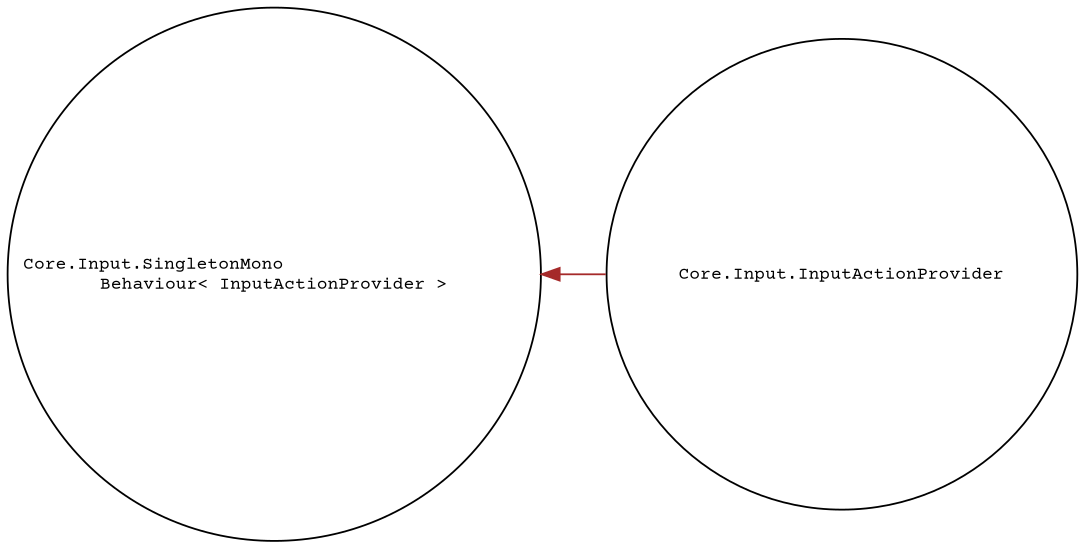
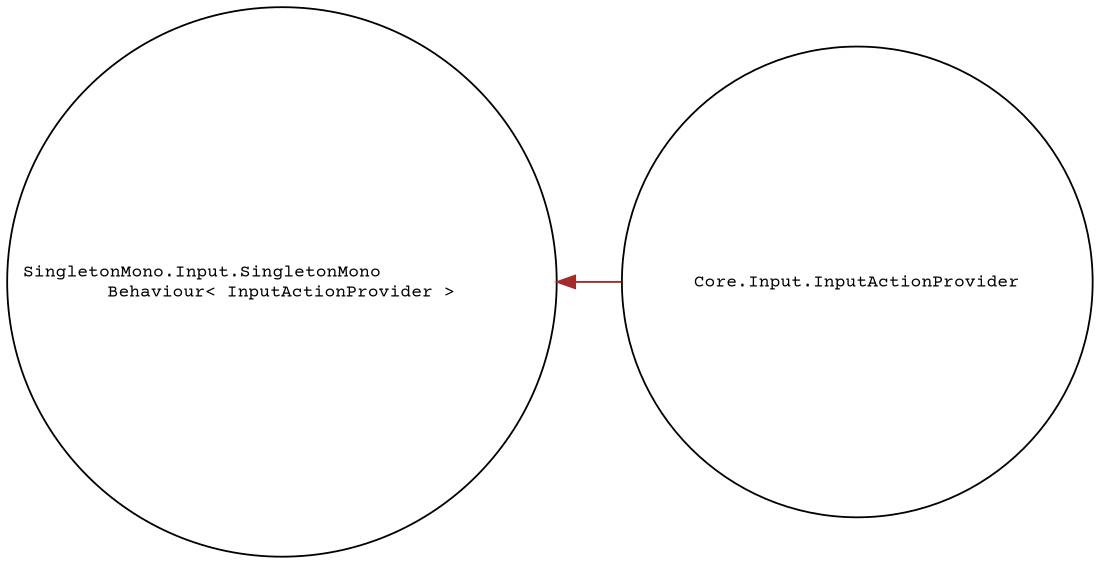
node "Core.Input.SingletonMono Behaviour< InputActionProvider >": label "Core.Input.SingletonMono Behaviour< InputActionProvider >" -> "SingletonMono.Input.SingletonMono Behaviour< InputActionProvider >"
